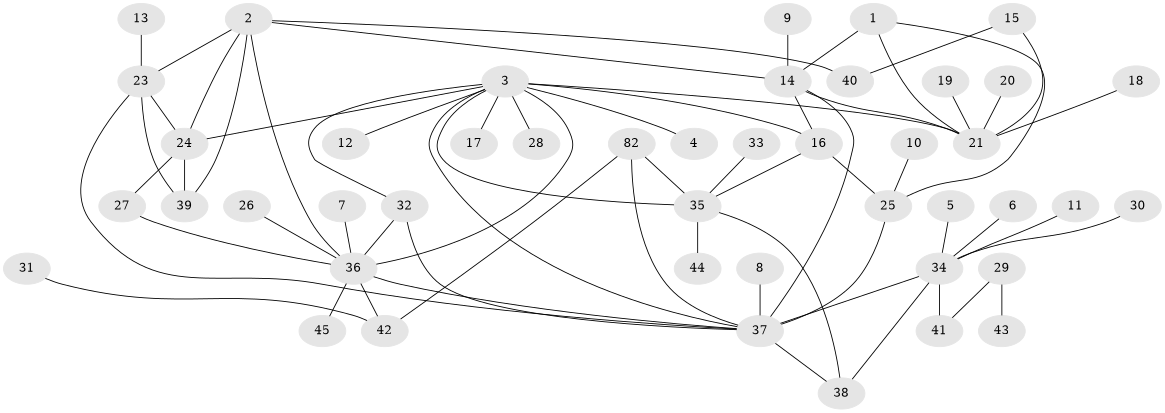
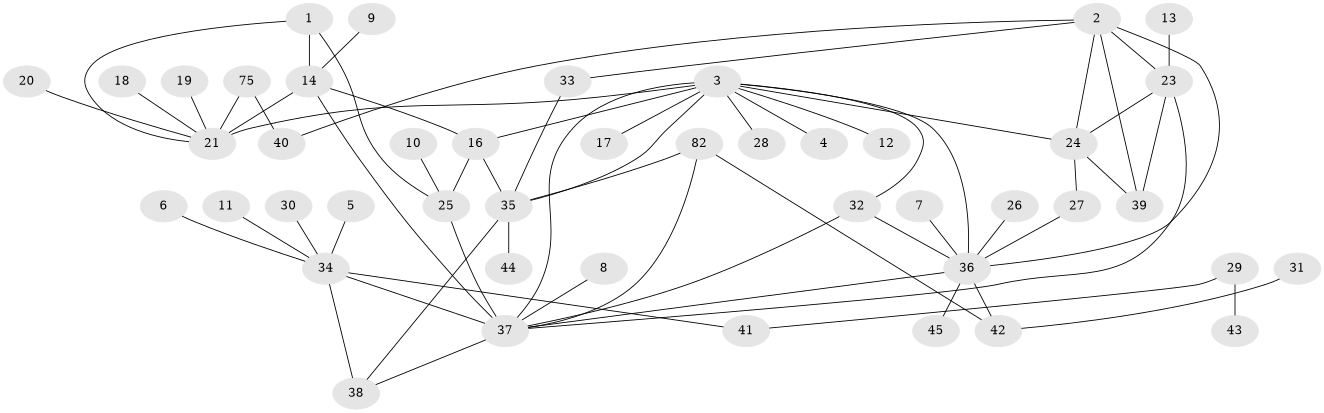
node "15": label "15" -> "75"
edge "2" -- "14": now "2" -- "33"
